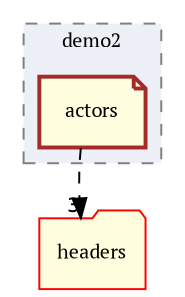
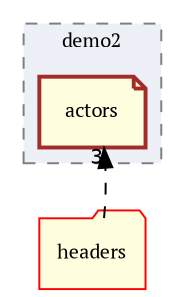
edge "actors" -> "headers": reversed
